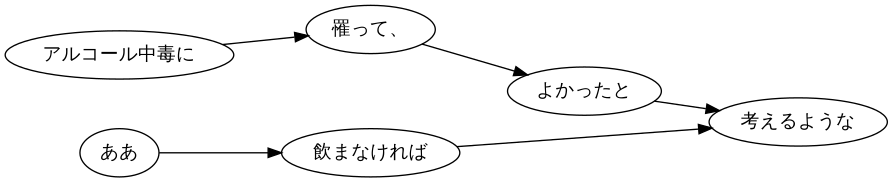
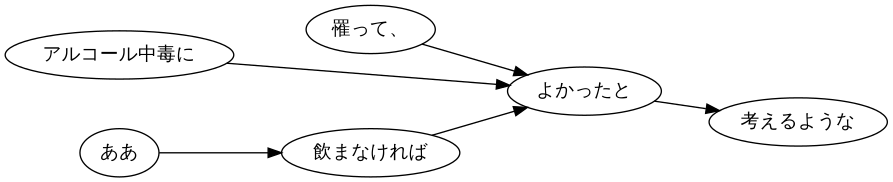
edge "アルコール中毒に" -> "罹って、": now "アルコール中毒に" -> "よかったと"
edge "飲まなければ" -> "考えるような": now "飲まなければ" -> "よかったと"
